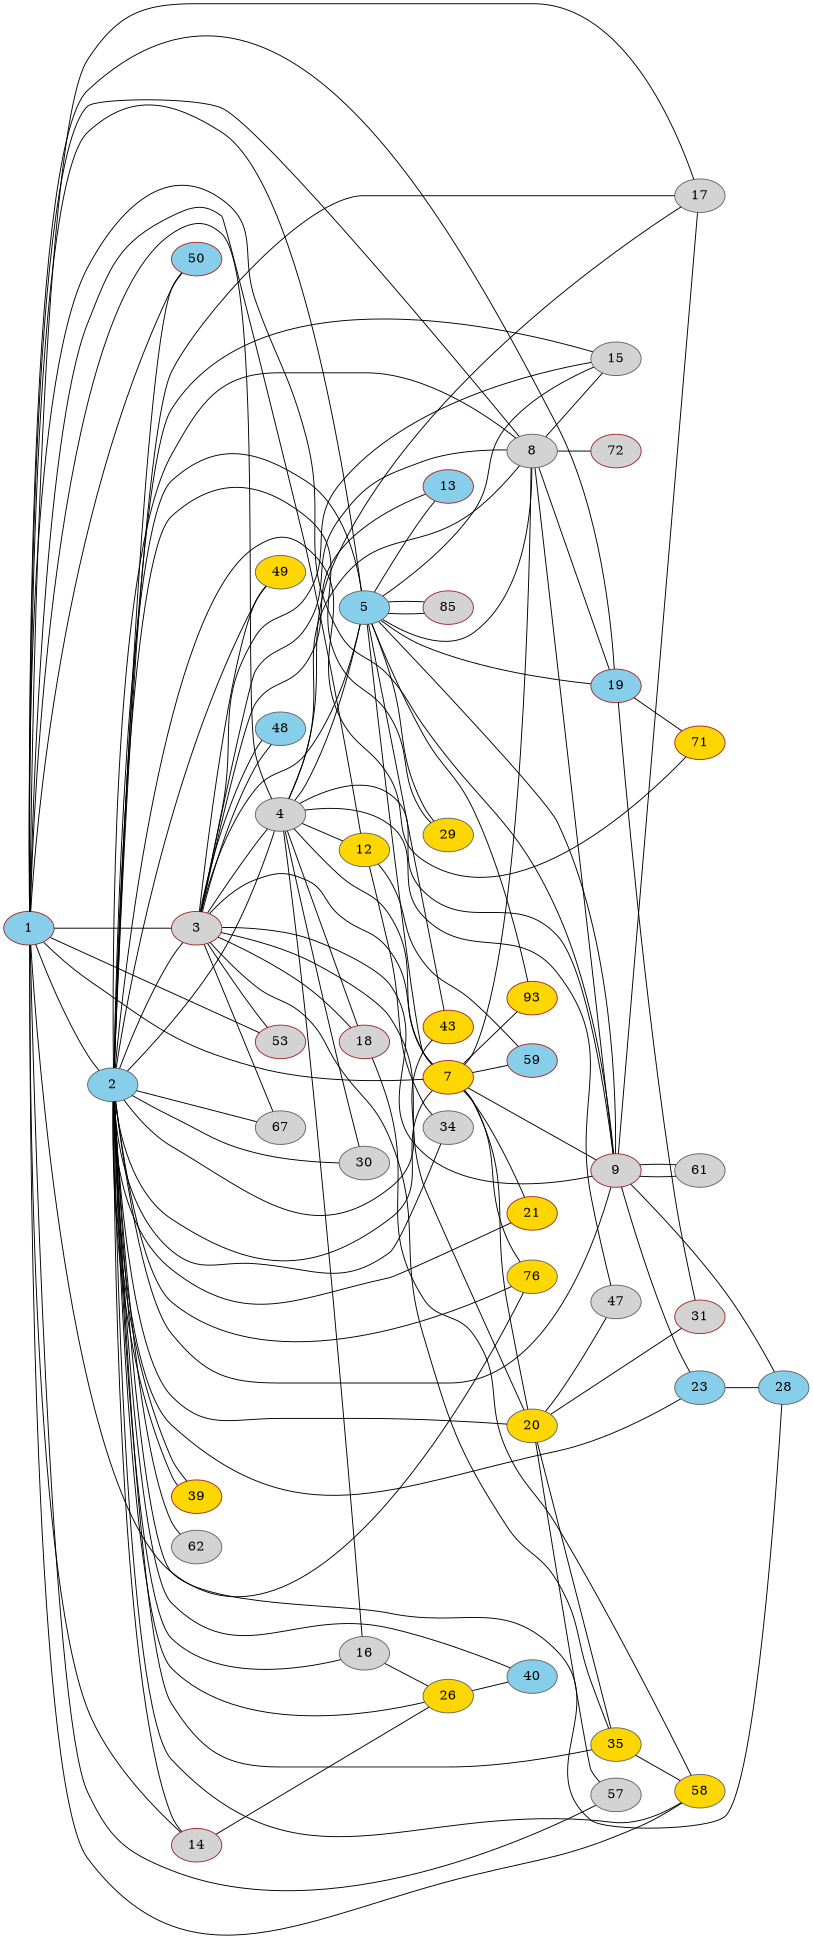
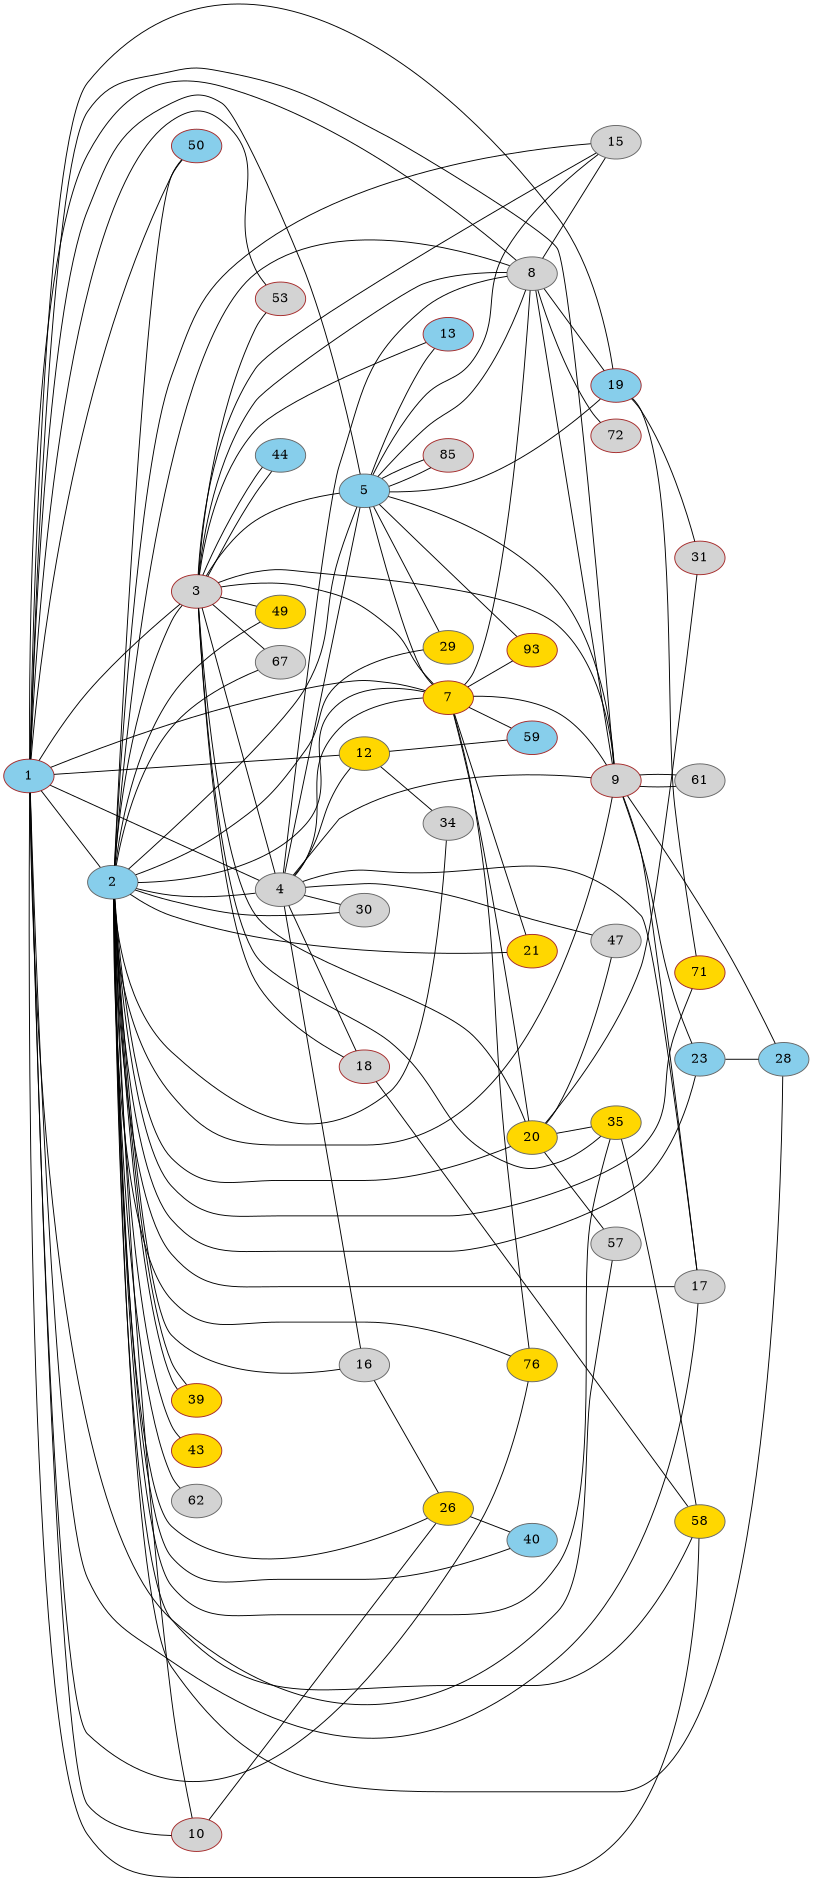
node "48": label "48" -> "44"
edge "5" -- "43": removed
node "14": label "14" -> "10"
